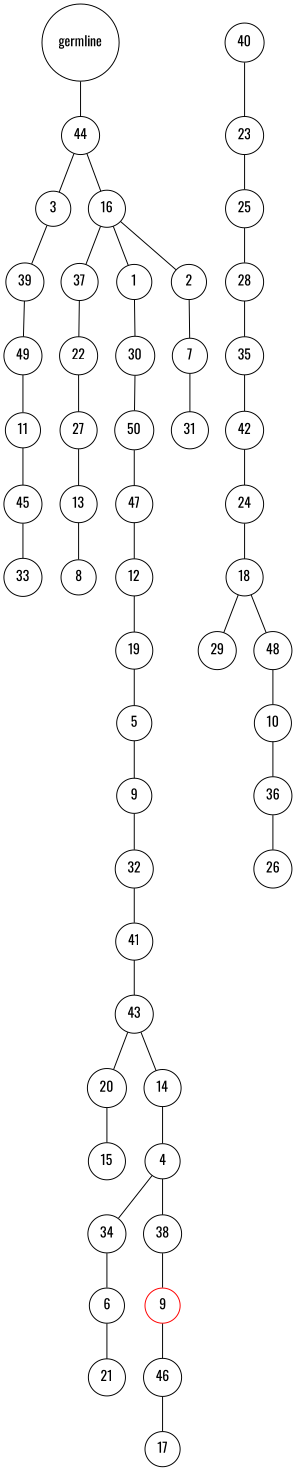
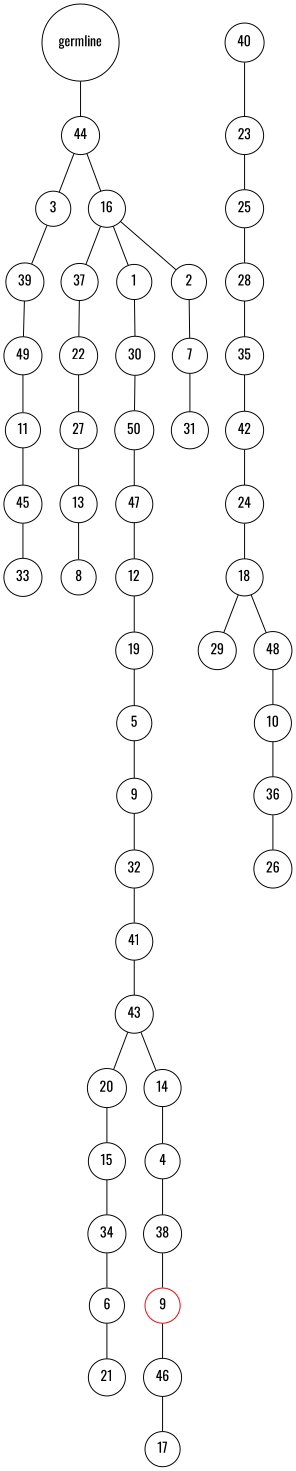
edge "4" -- "34": now "15" -- "34"
